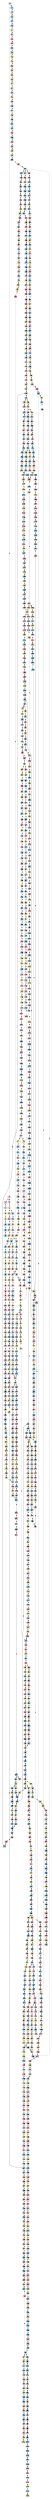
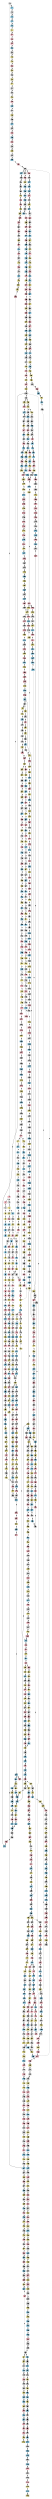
edge "S316" -> "S327": now "S306" -> "S327"
